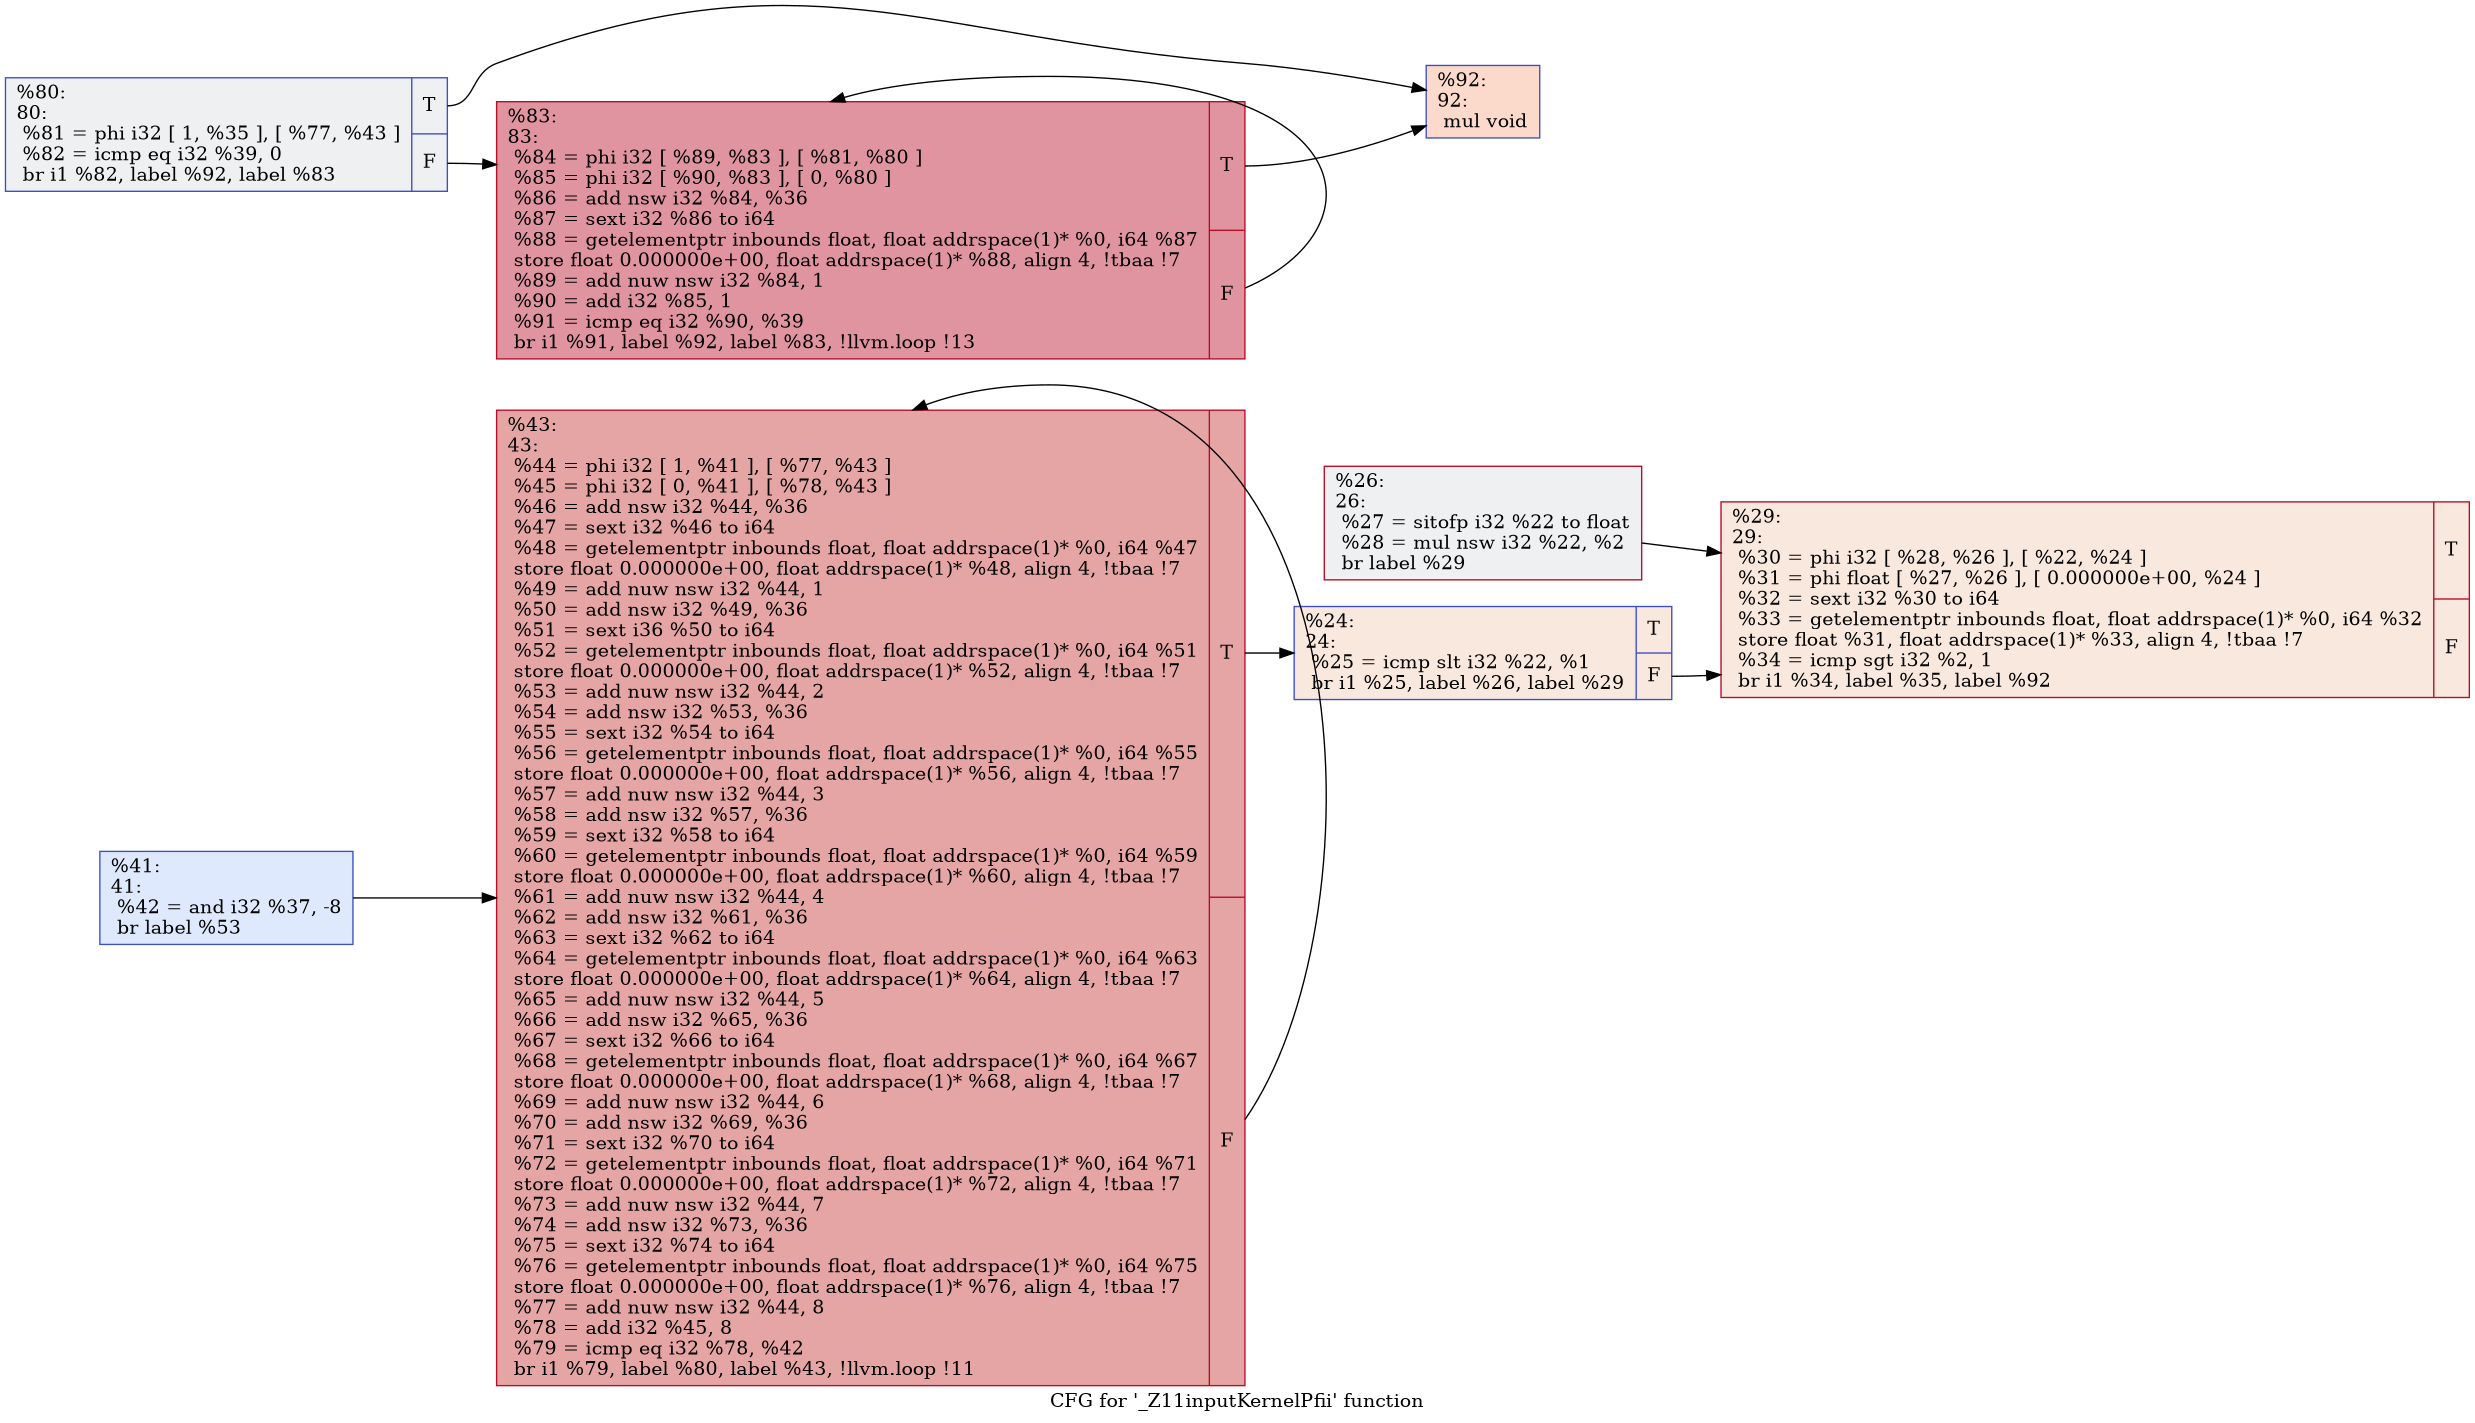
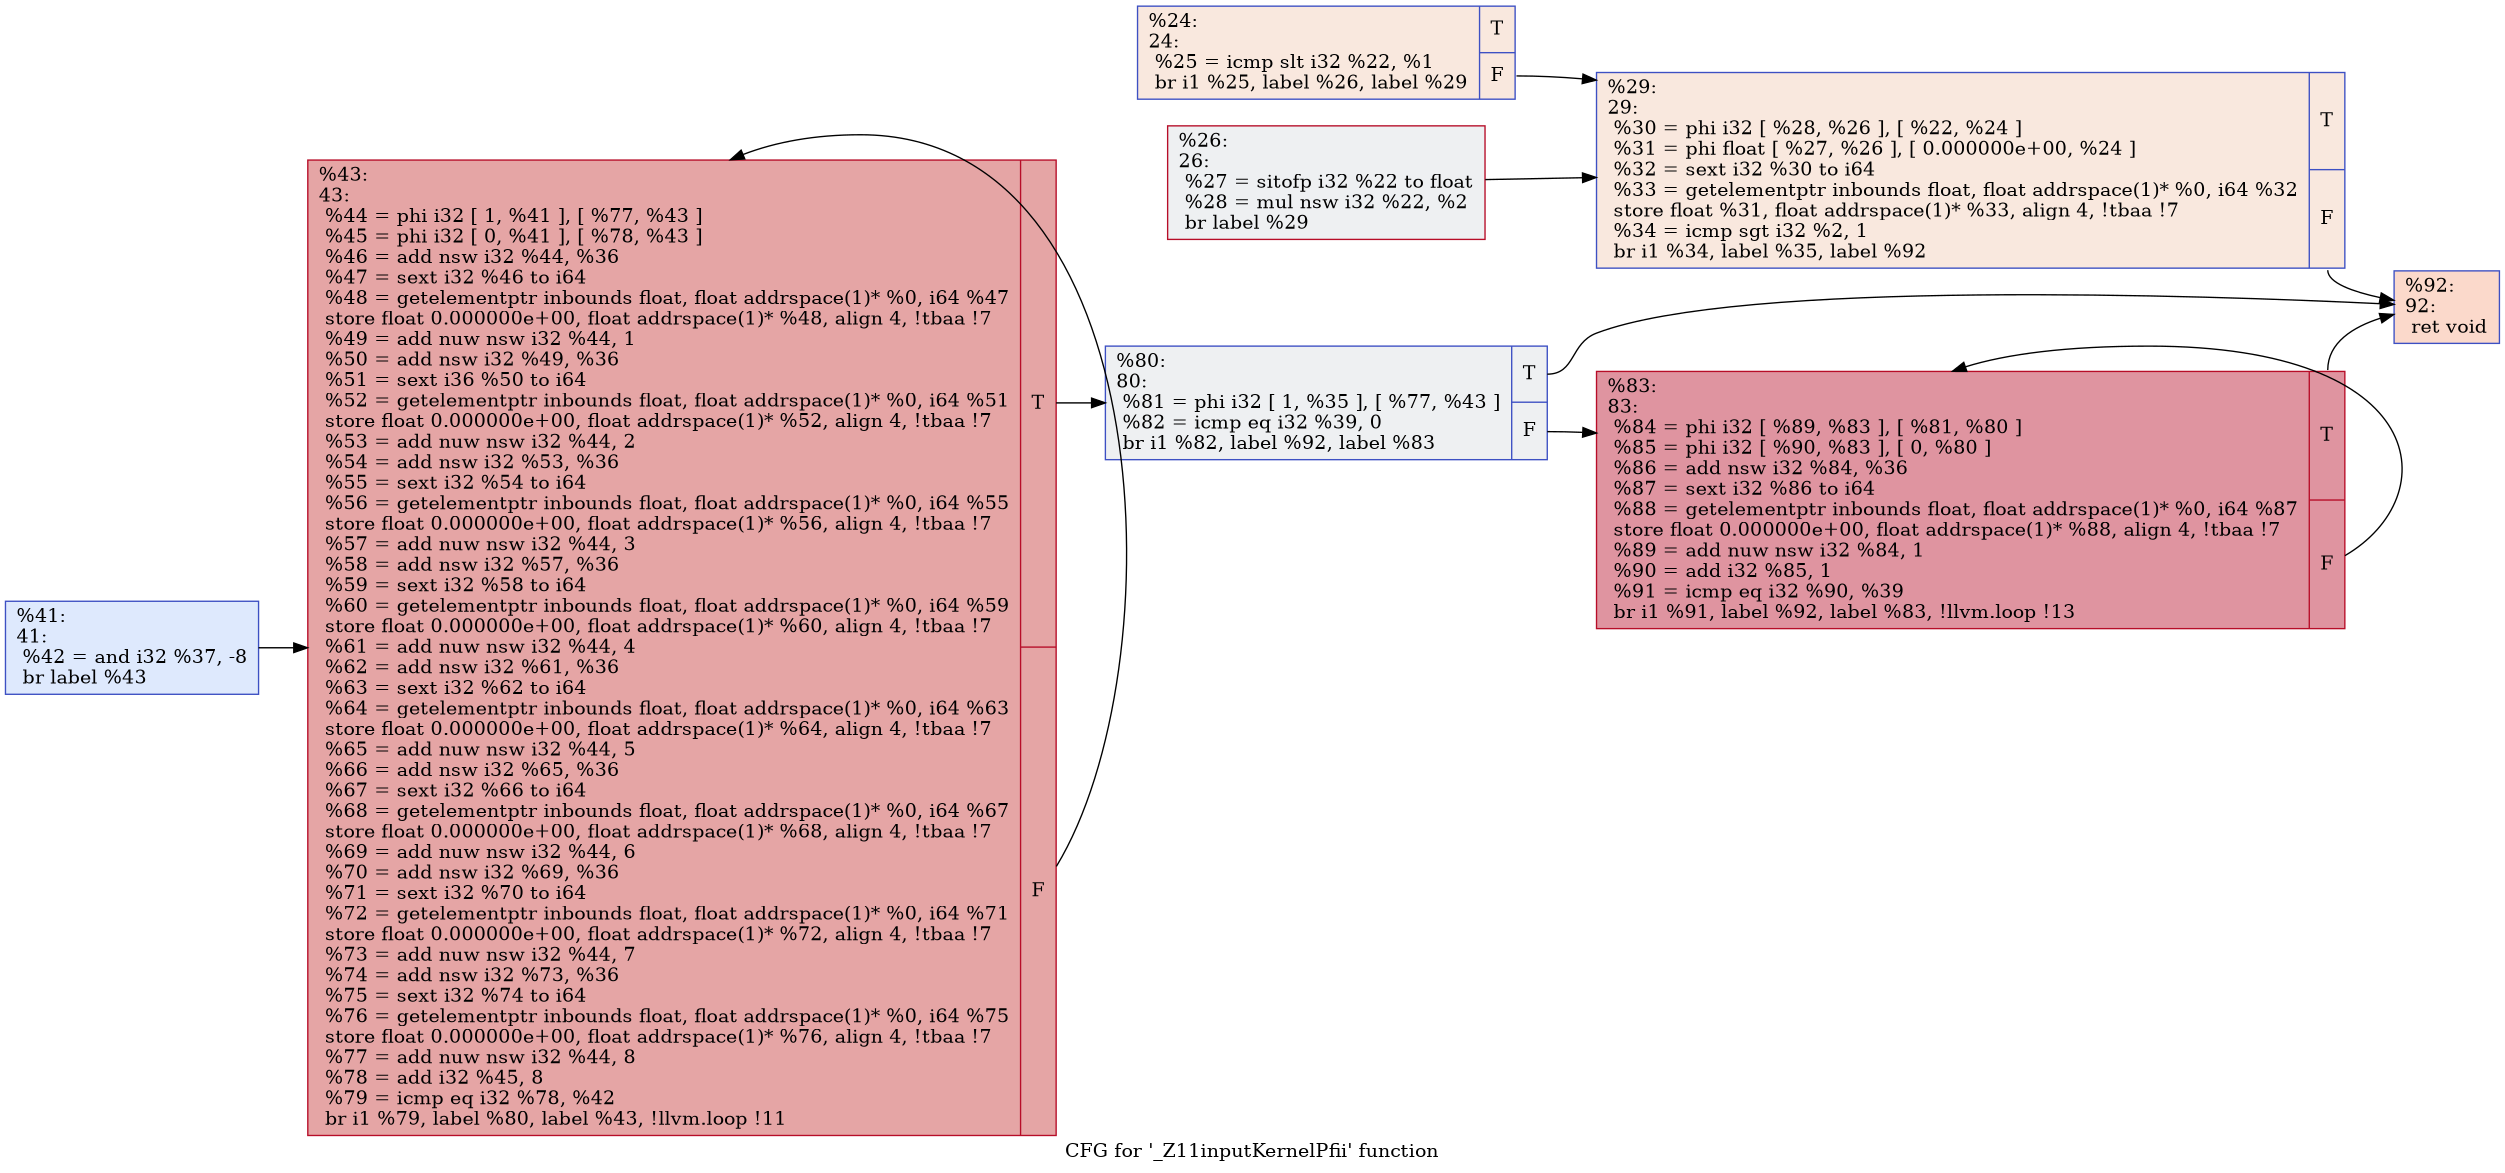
node "%92:": text "mul void" -> "ret void"
edge "%29:" -> "%92:": added
node "%29:": color #b70d28ff -> #3d50c3ff
edge "%43:" -> "%24:": now "%43:" -> "%80:"
node "%41:": text "br label %53" -> "br label %43"
